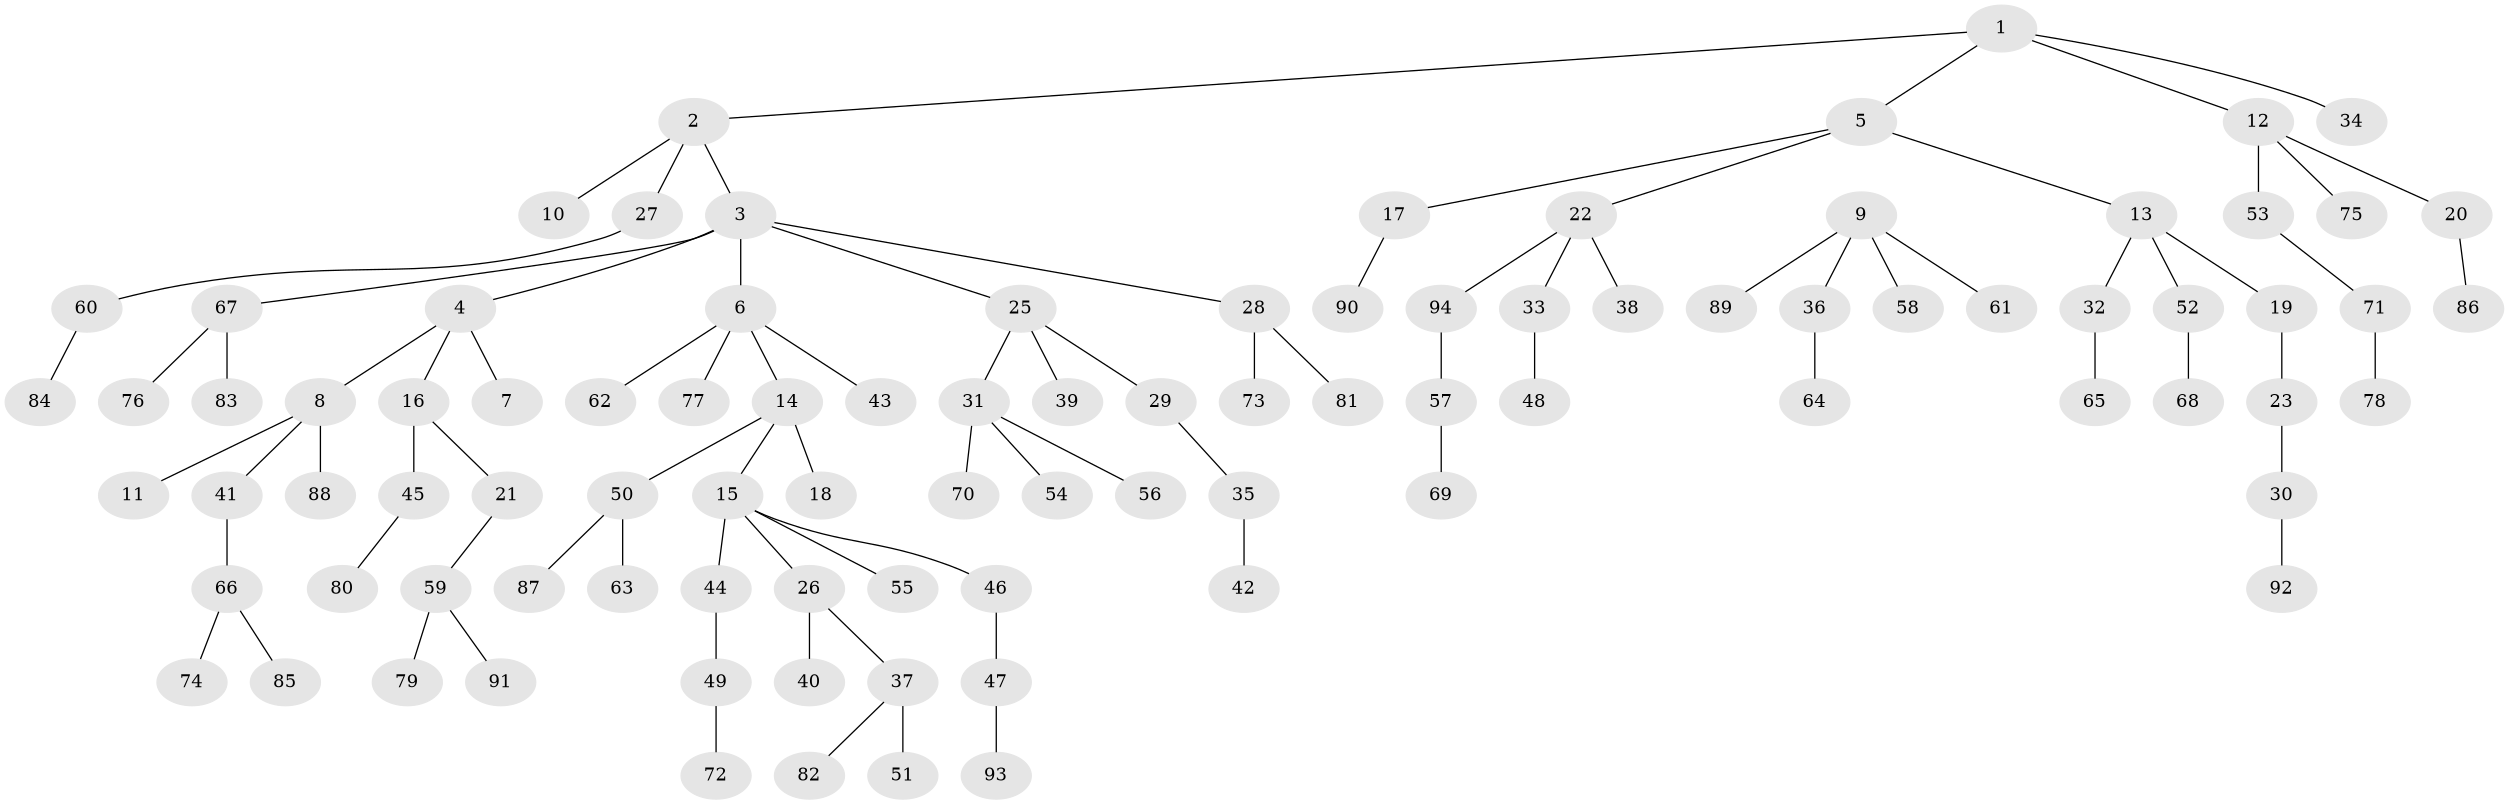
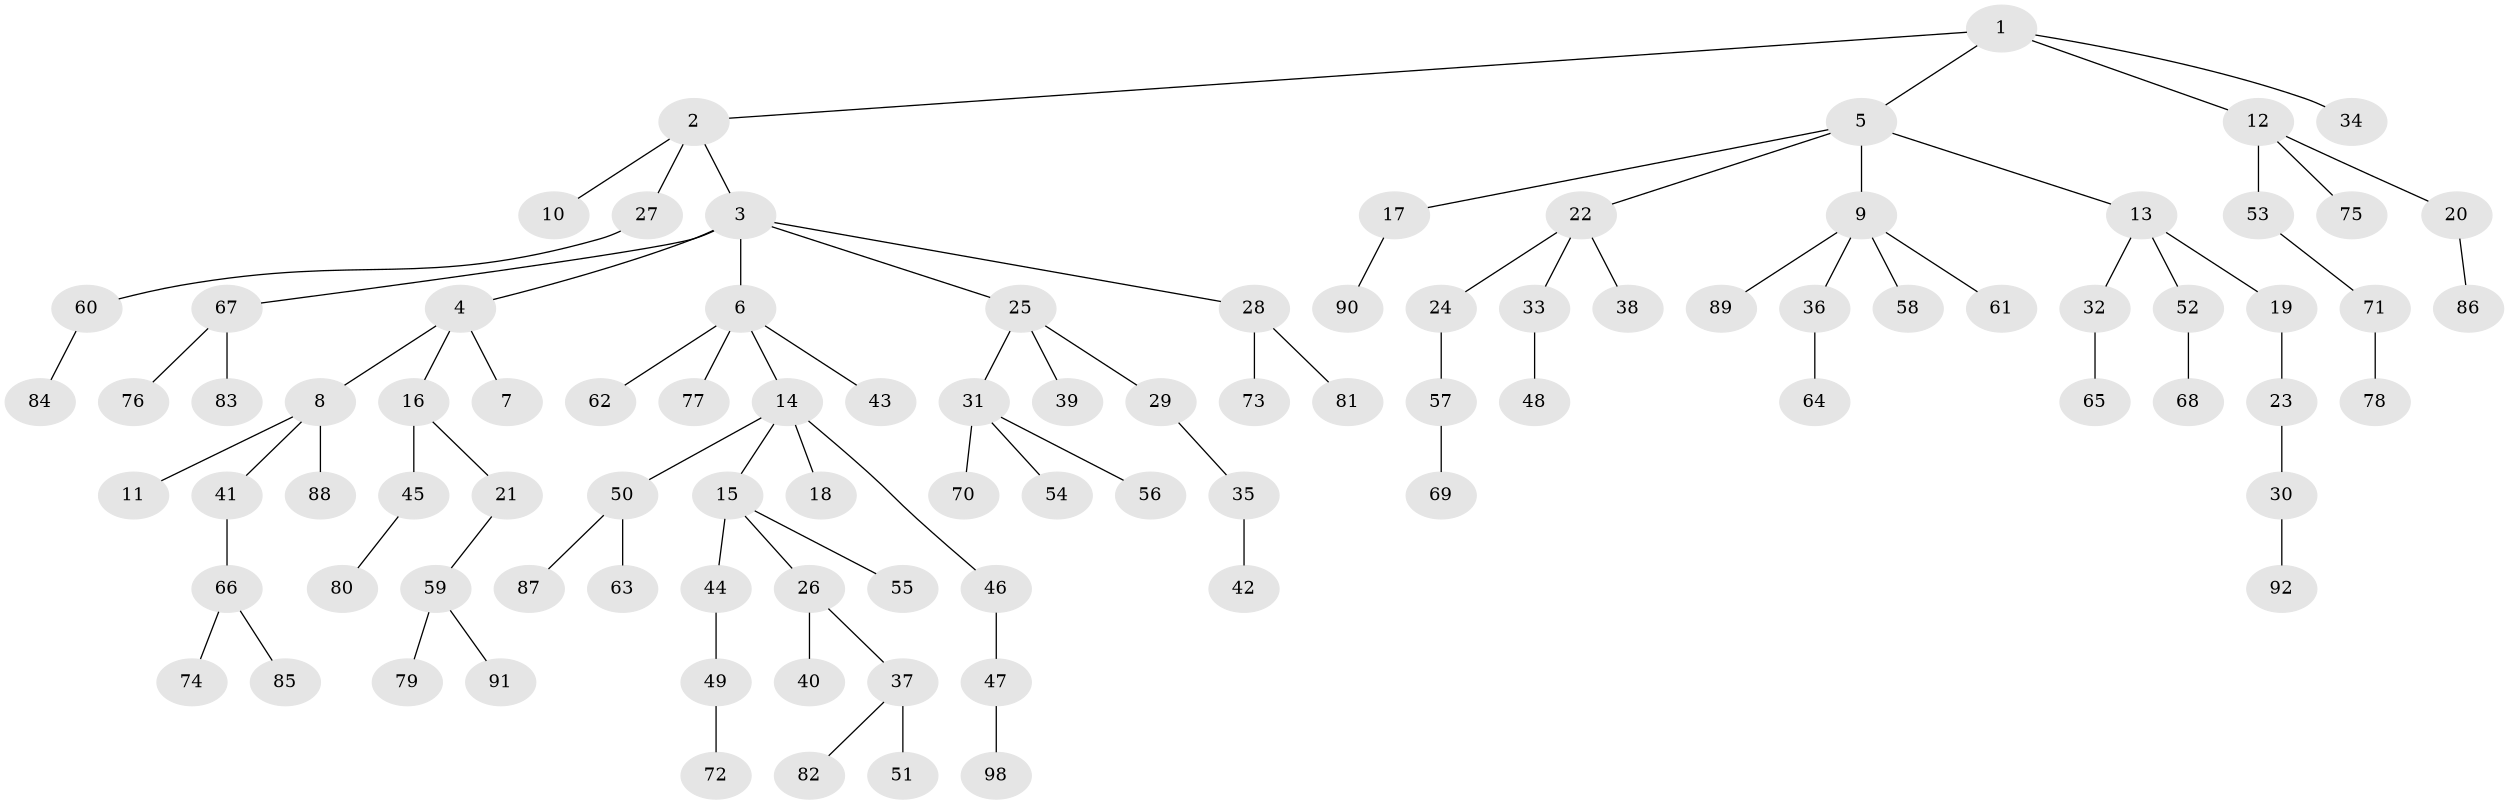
edge "5" -- "9": added
node "94": label "94" -> "24"
edge "15" -- "46": now "14" -- "46"
node "93": label "93" -> "98"
